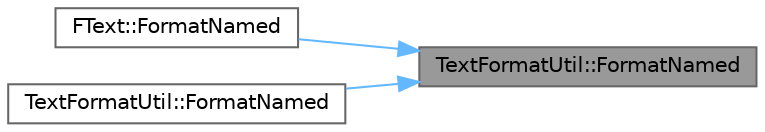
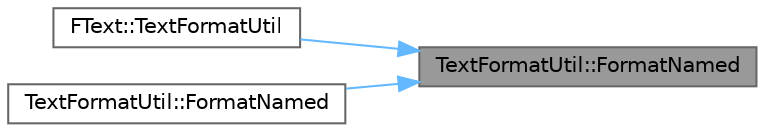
node "FText::FormatNamed": label "FText::FormatNamed" -> "FText::TextFormatUtil"
